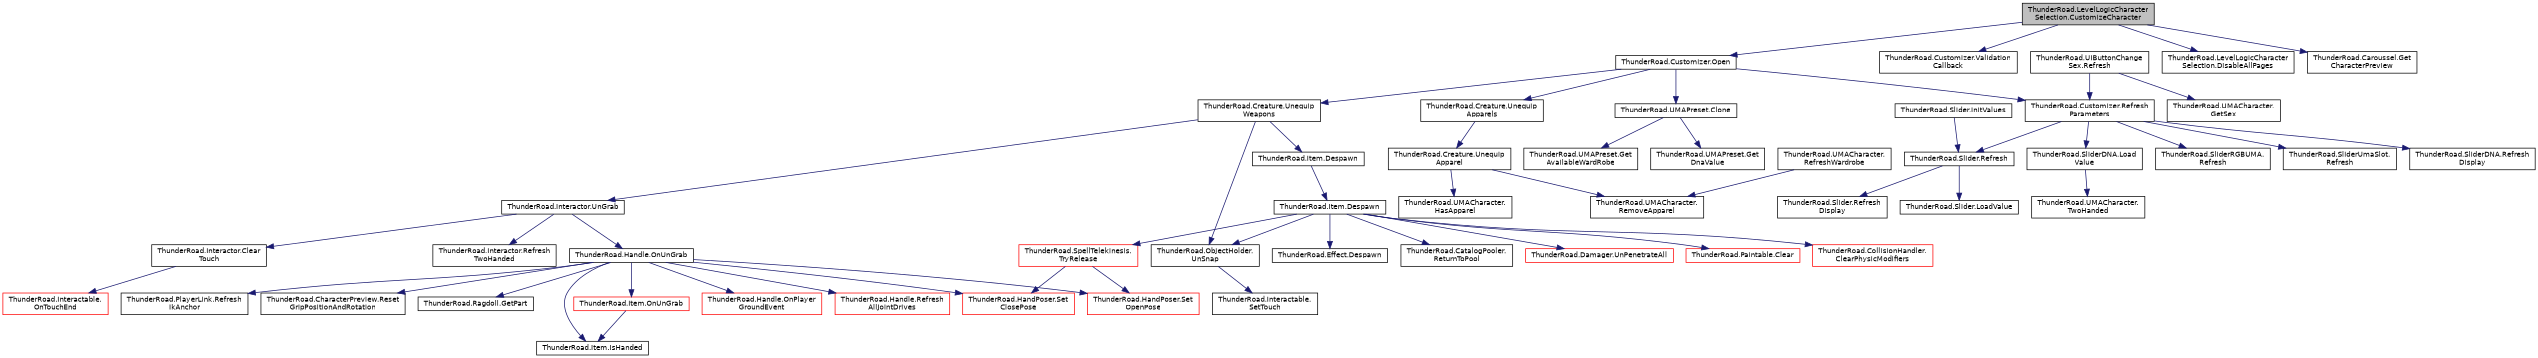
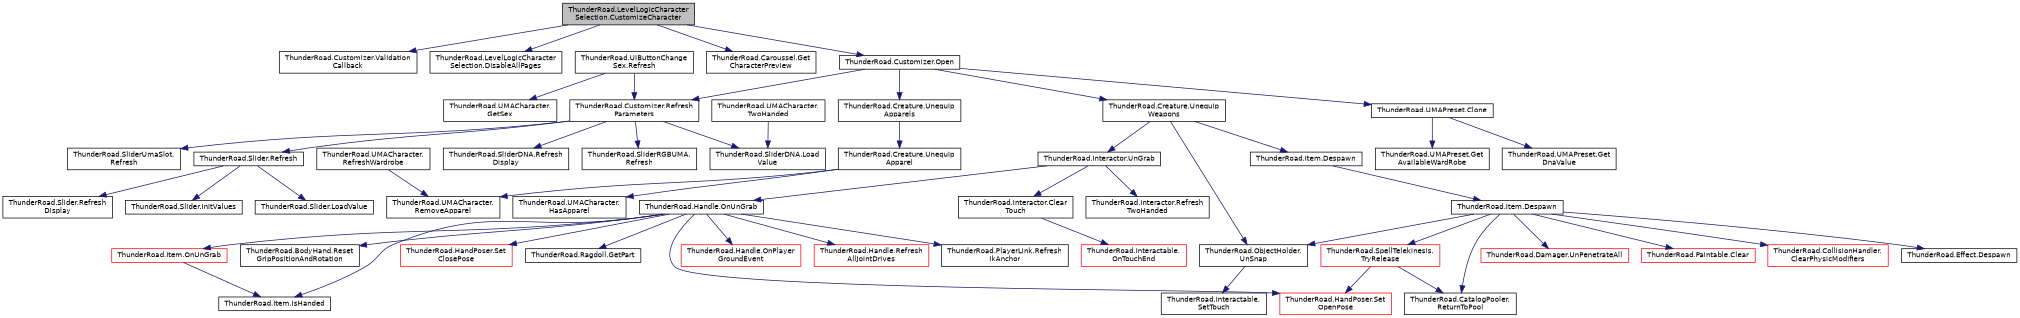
edge "ThunderRoad.Slider.InitValues" -> "ThunderRoad.Slider.Refresh": reversed
edge "ThunderRoad.SliderDNA.Load Value" -> "ThunderRoad.UMACharacter. TwoHanded": reversed
edge "ThunderRoad.SpellTelekinesis. TryRelease" -> "ThunderRoad.HandPoser.Set ClosePose": now "ThunderRoad.SpellTelekinesis. TryRelease" -> "ThunderRoad.CatalogPooler. ReturnToPool"
node "ThunderRoad.CharacterPreview.Reset GripPositionAndRotation": label "ThunderRoad.CharacterPreview.Reset GripPositionAndRotation" -> "ThunderRoad.BodyHand.Reset GripPositionAndRotation"
